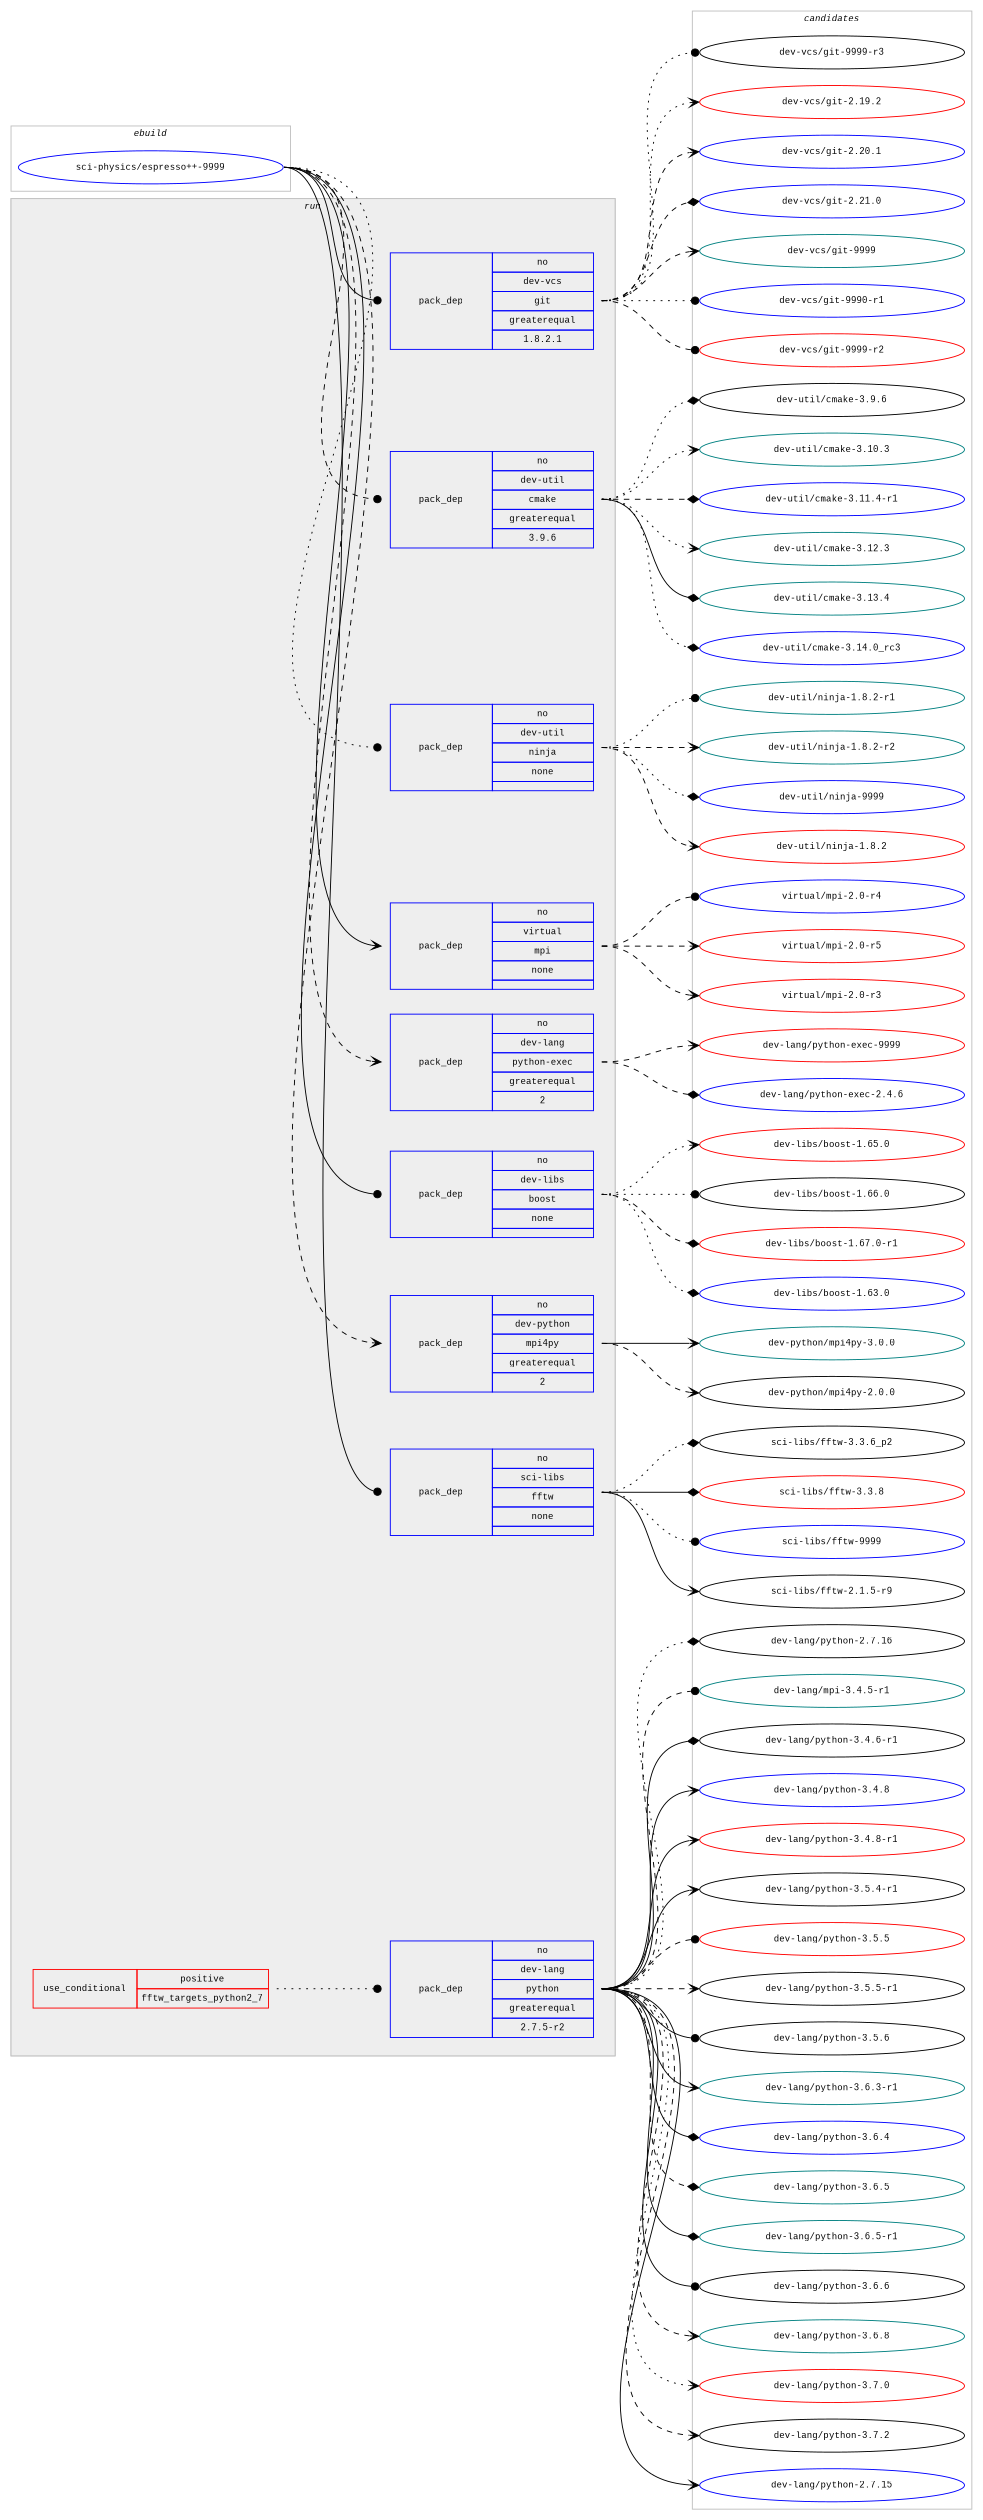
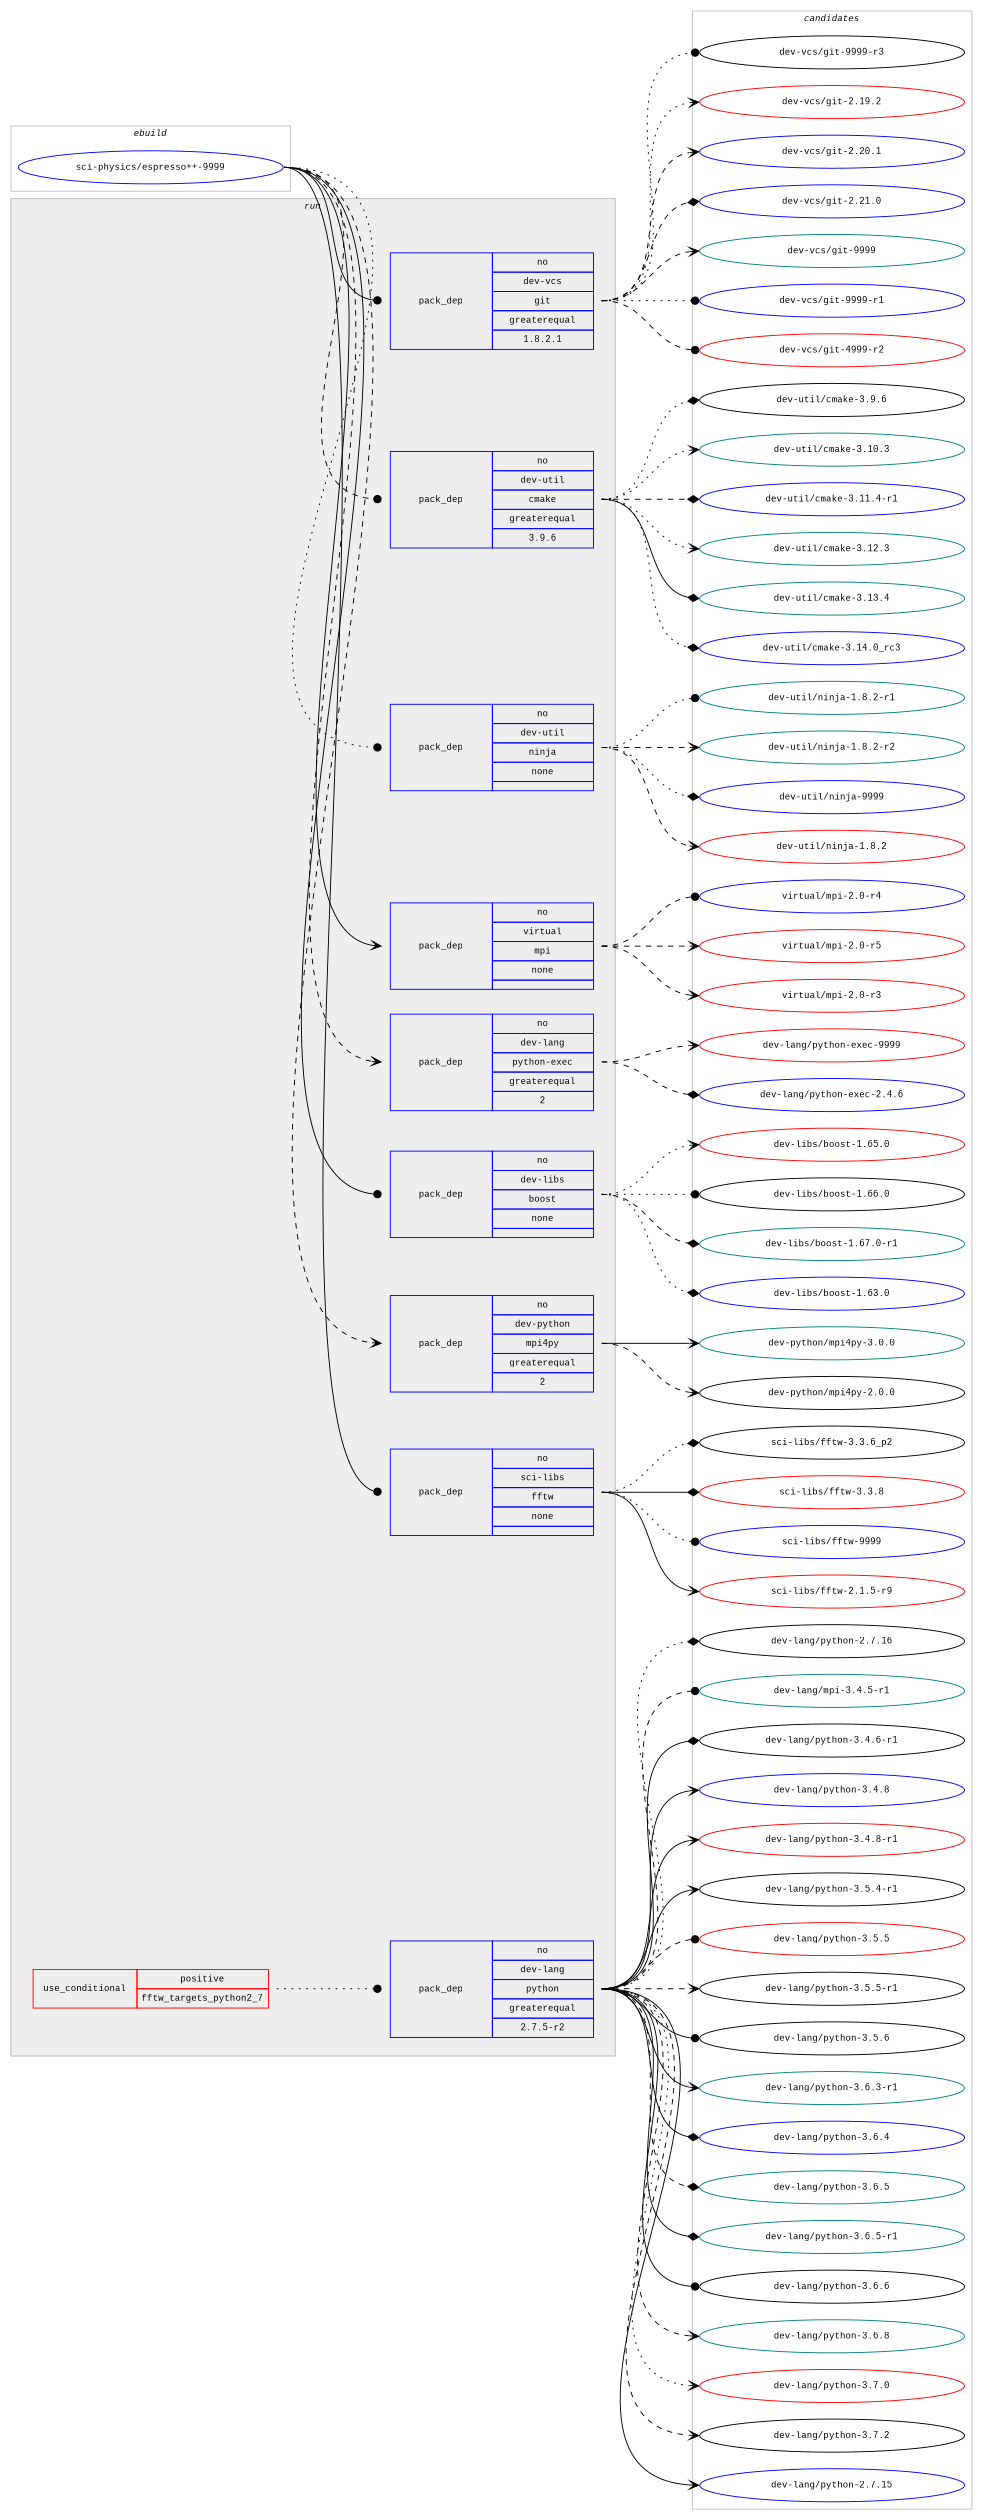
node "dev-vcs/git-9990-r1": label "dev-vcs/git-9990-r1" -> "dev-vcs/git-9999-r1"
node "dev-vcs/git-9999-r2": label "dev-vcs/git-9999-r2" -> "dev-vcs/git-4999-r2"
node "dev-libs/boost-1.67.0-r1": color red -> teal
node "sci-libs/fftw-2.1.5-r9": color black -> red
